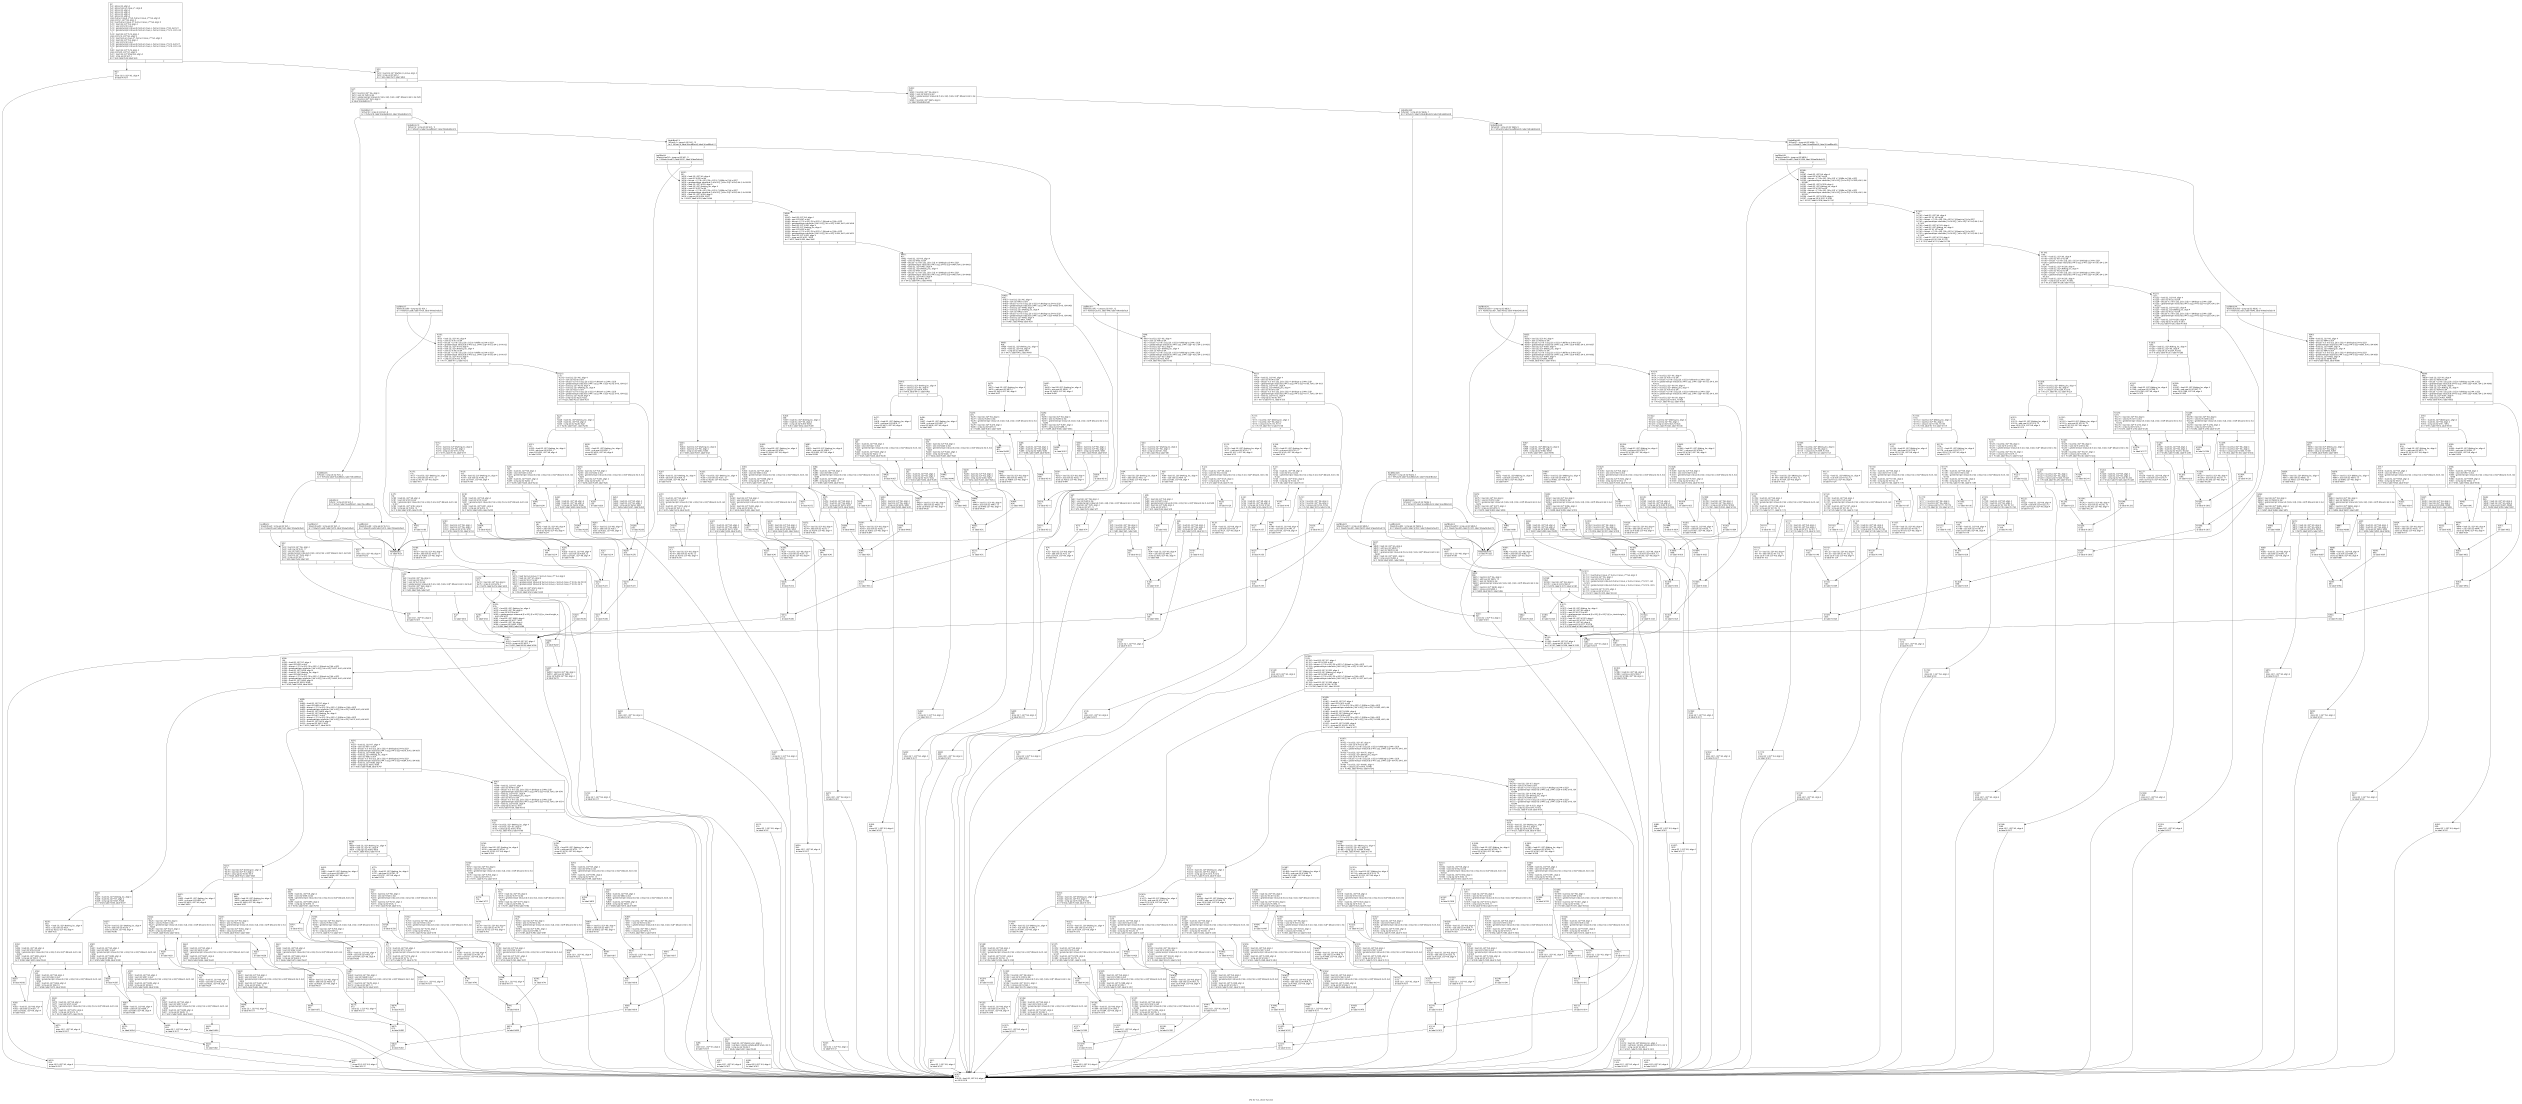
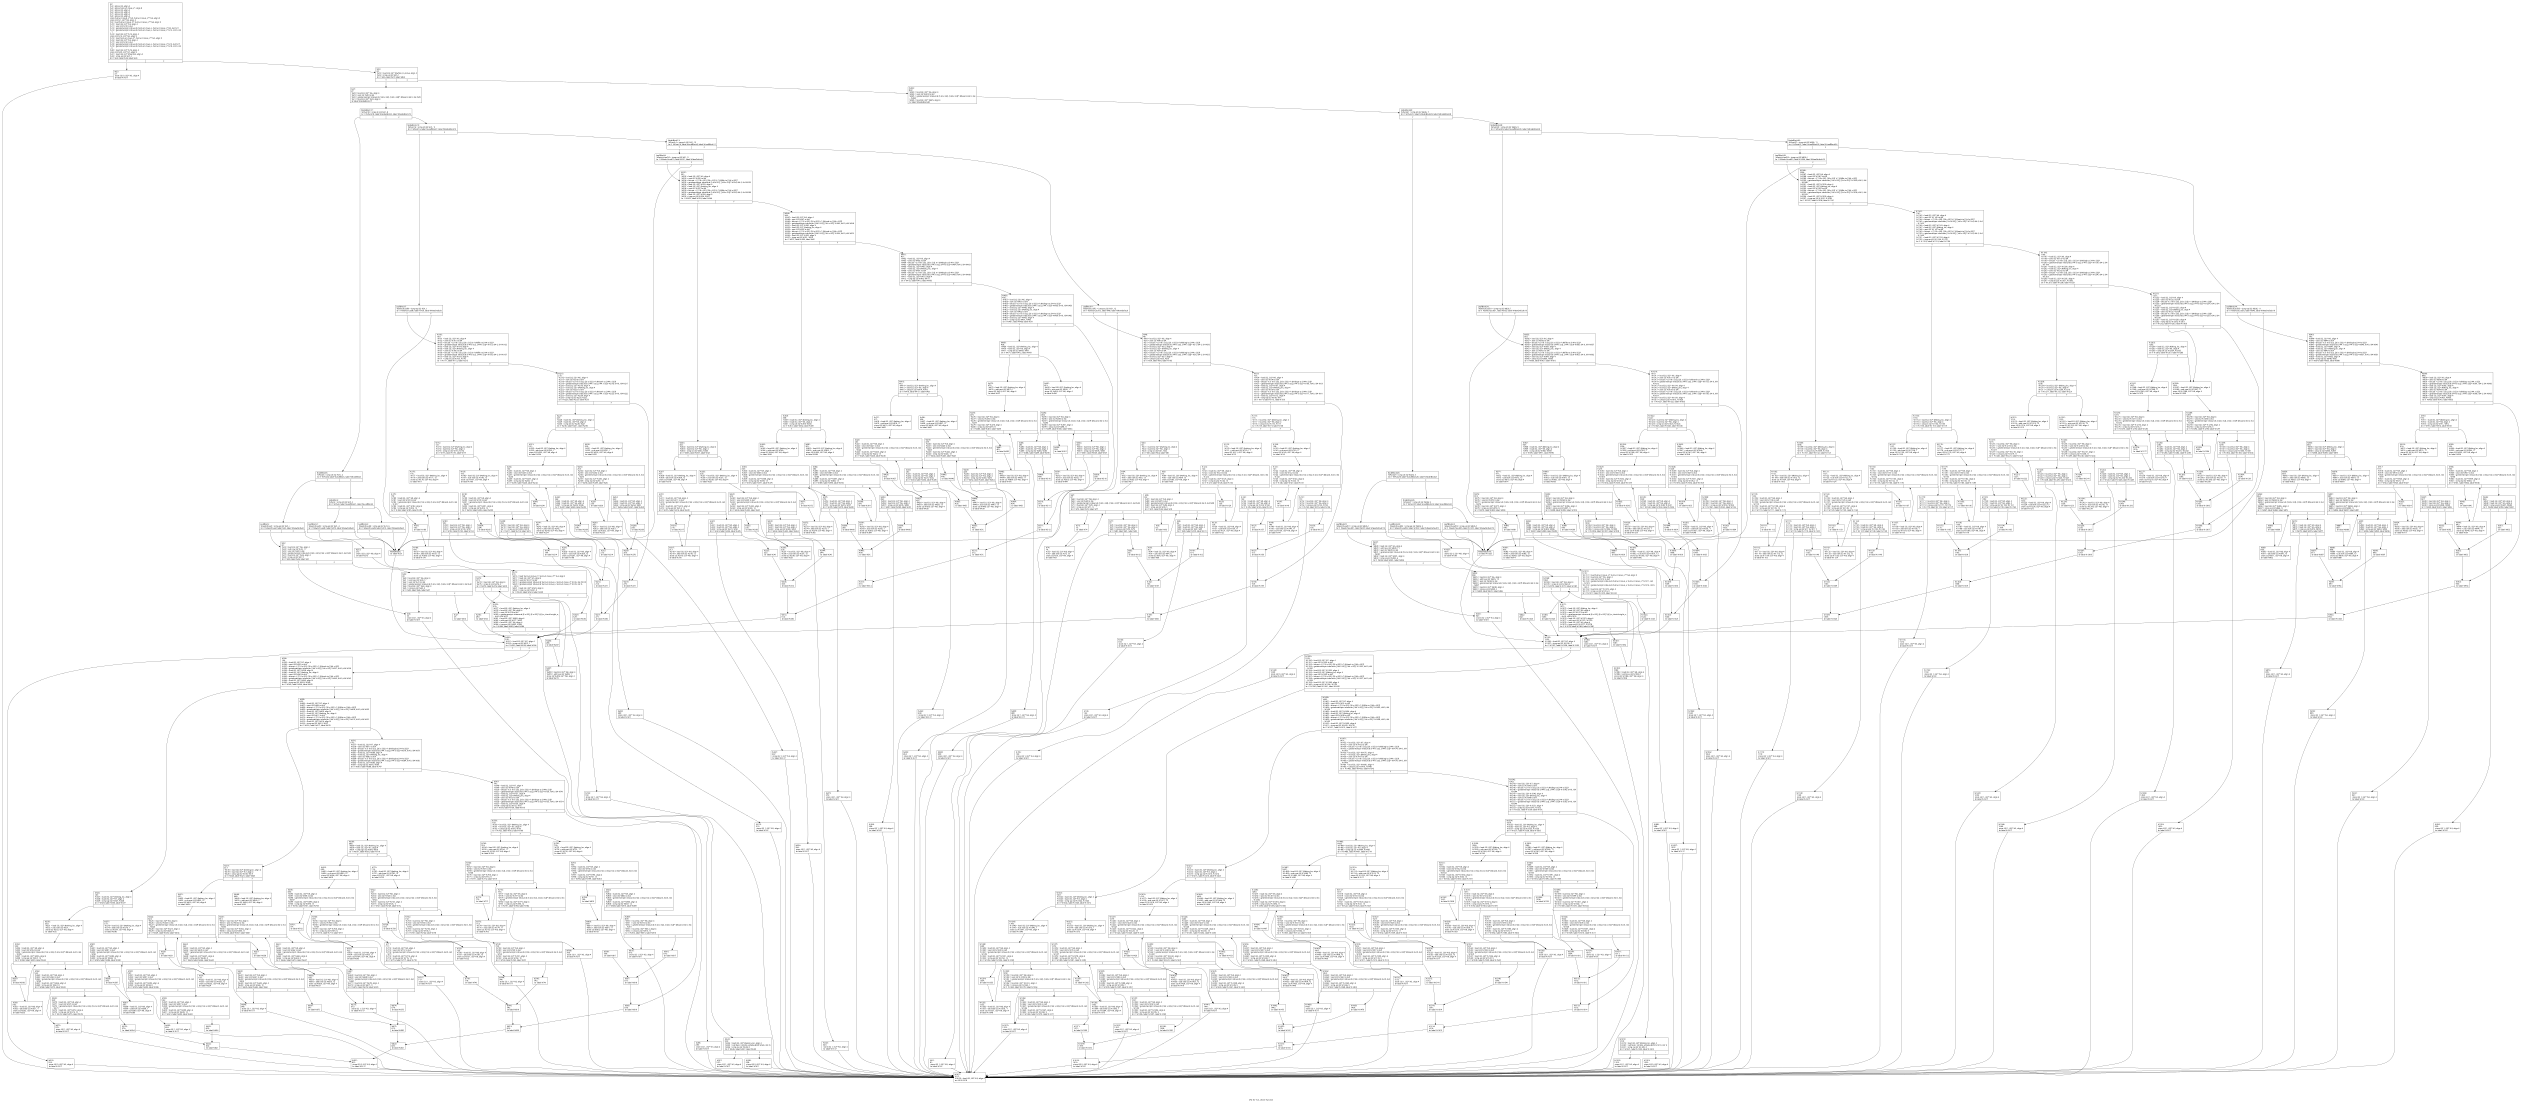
edge "%1251:" -> "%1263:": now "%1251:" -> "%1286:"
node "%208:": added
node "%782:": removed
node "%1539:": removed
